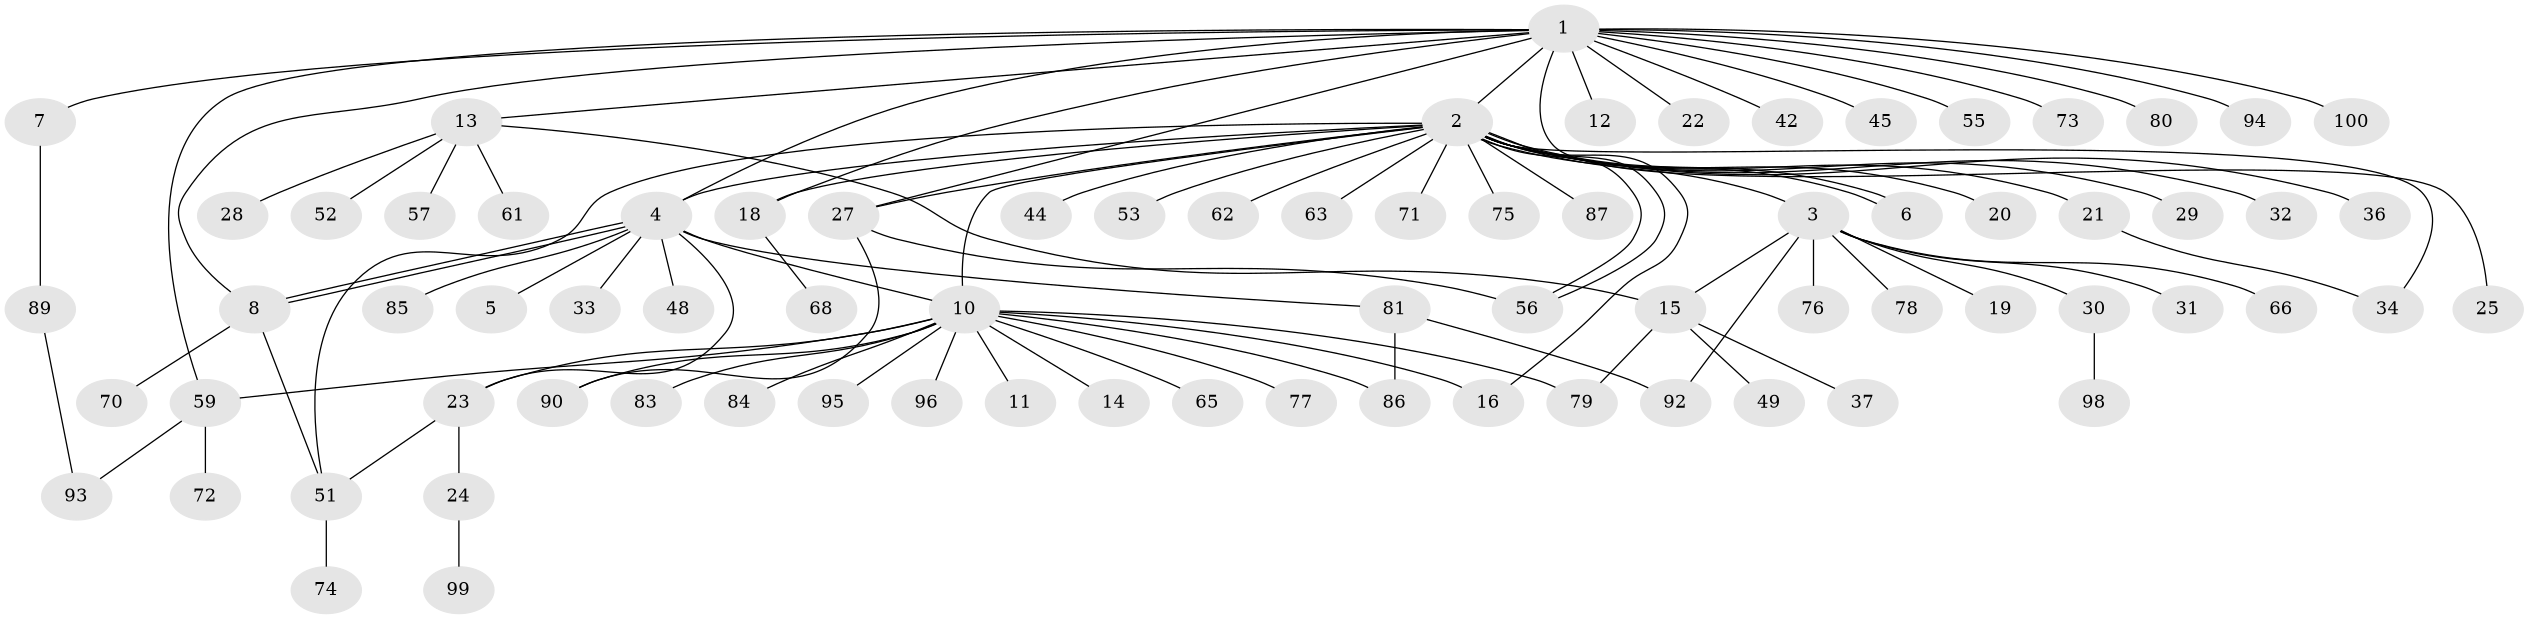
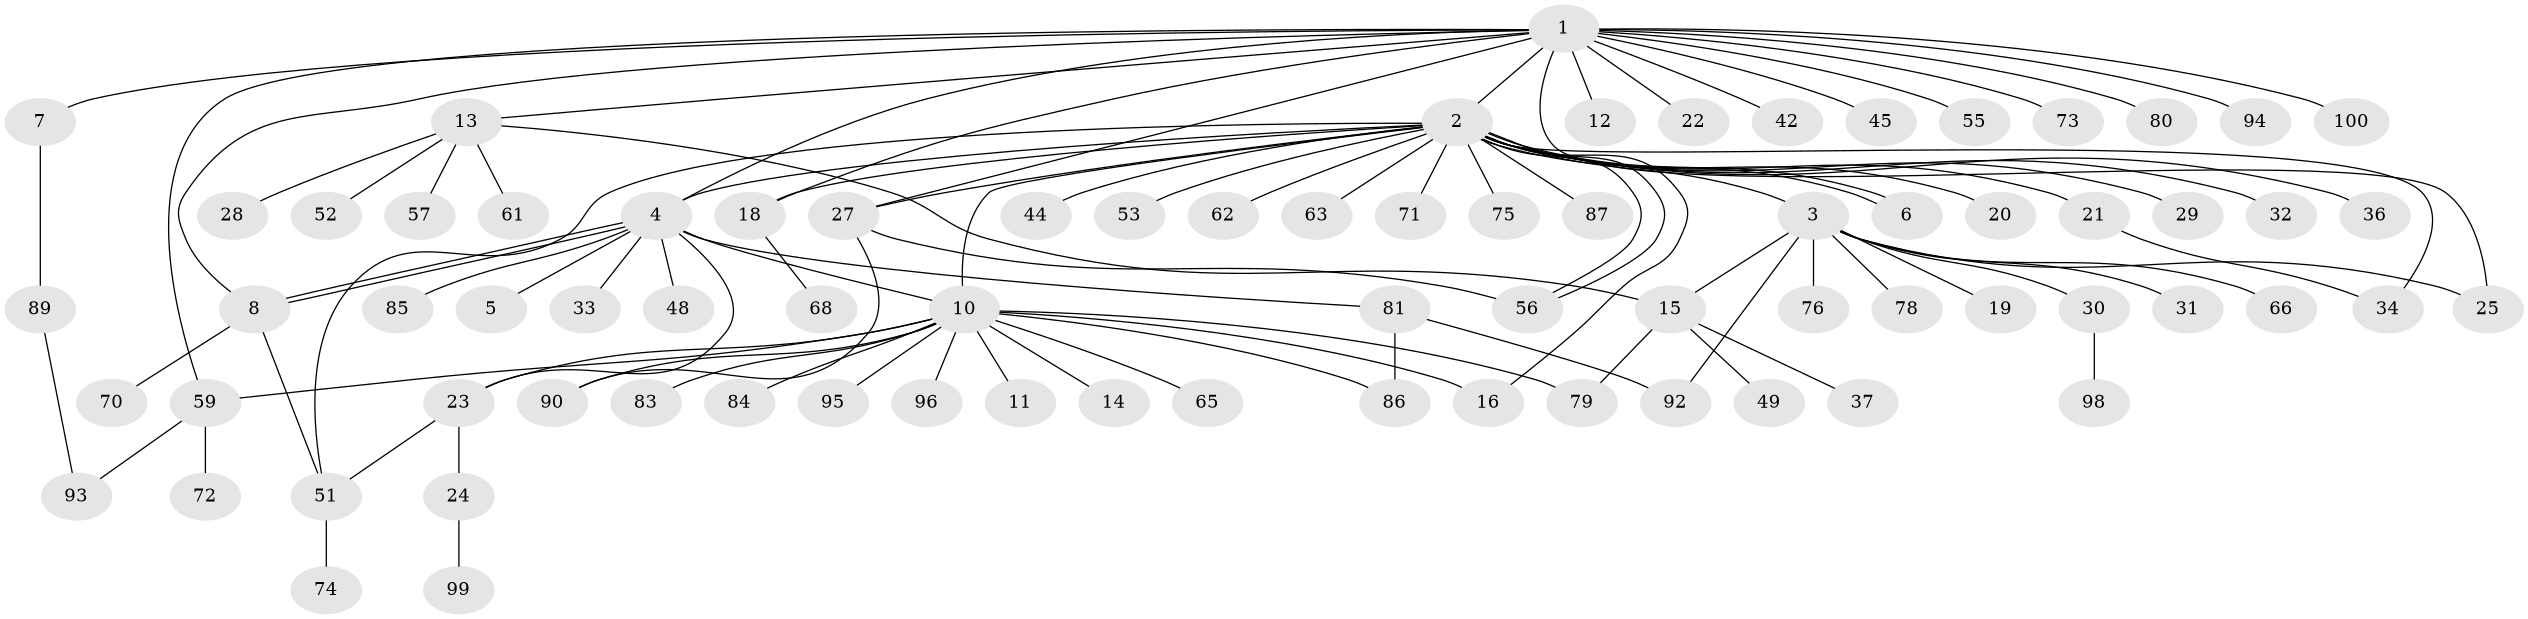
edge "3" -- "25": added
node "77": removed
